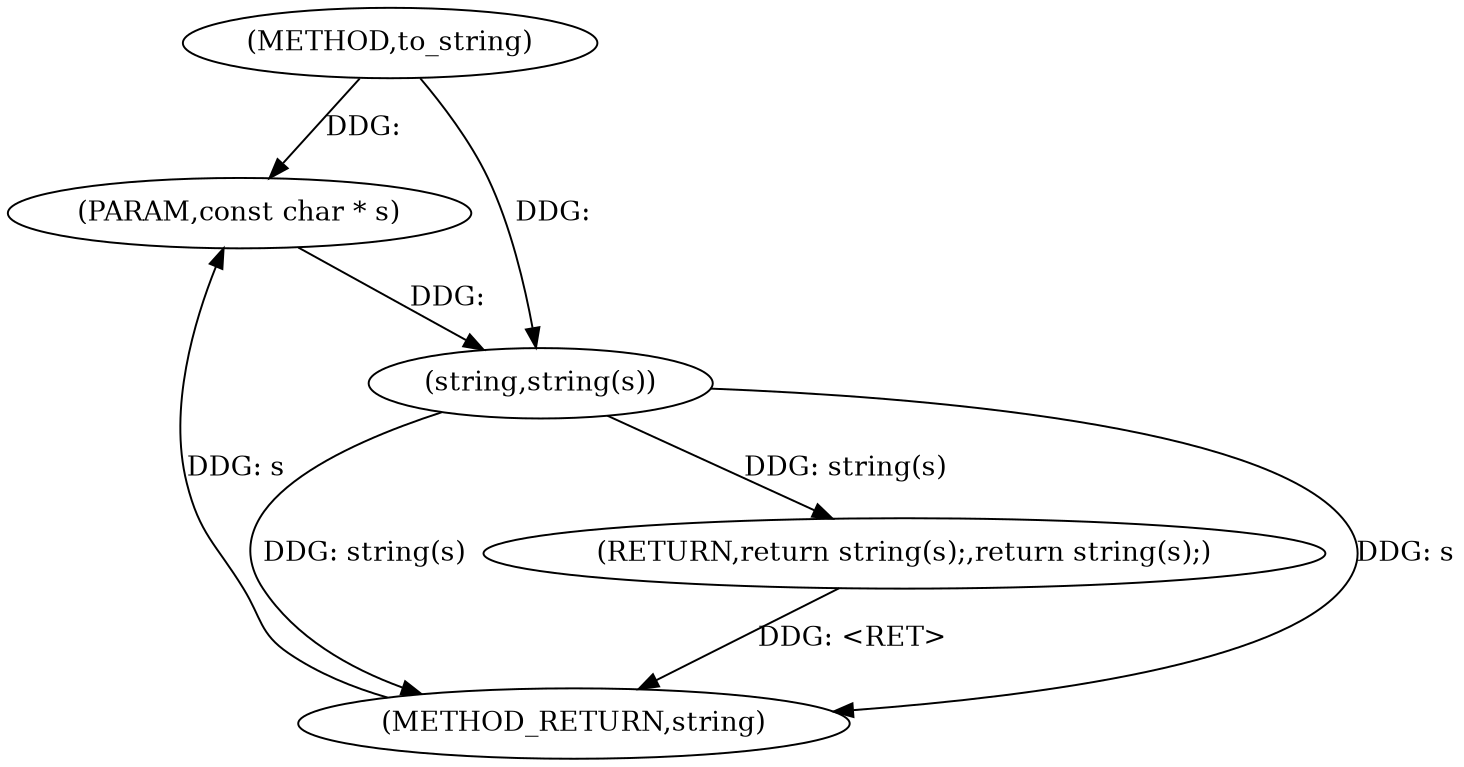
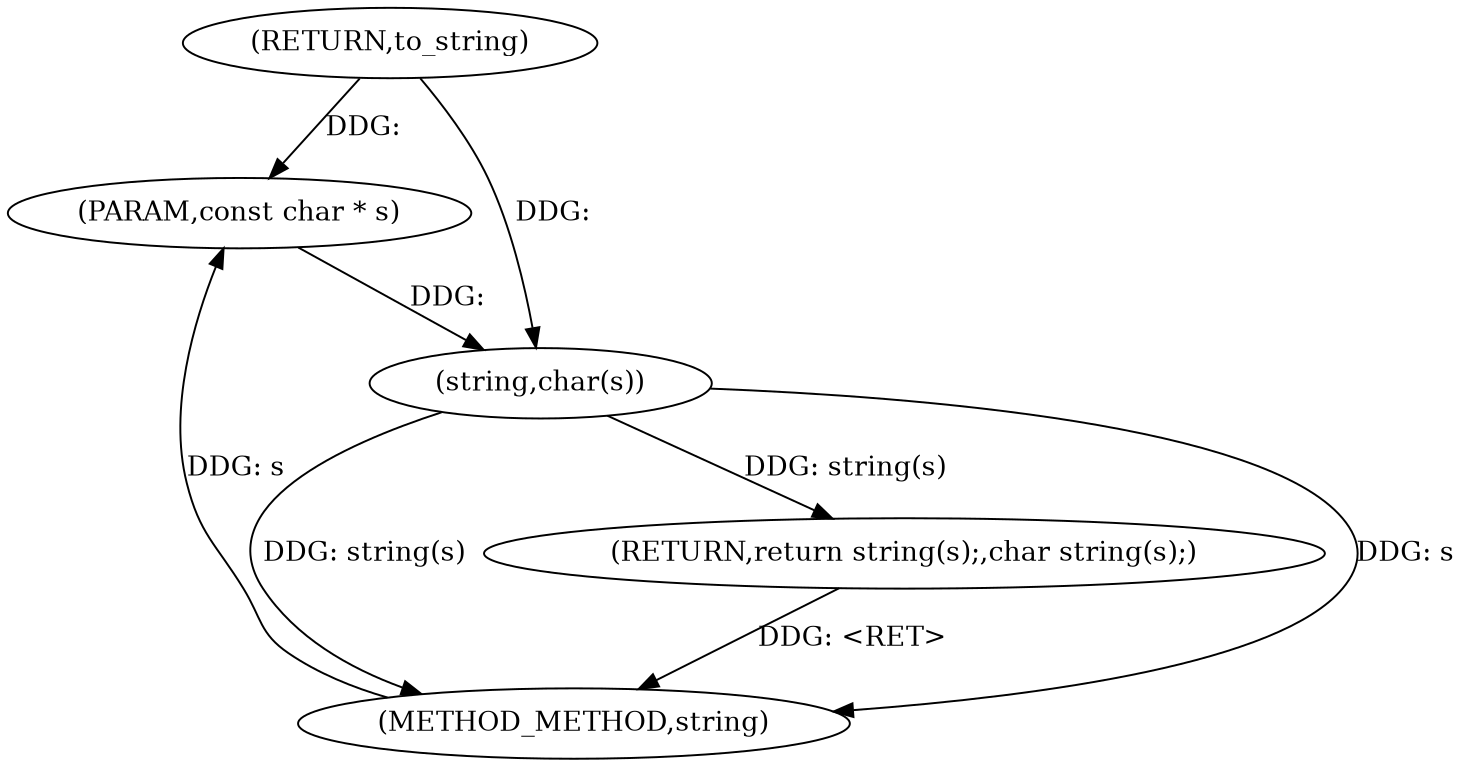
node "(METHOD,to_string)": label "(METHOD,to_string)" -> "(RETURN,to_string)"
node "(string,string(s))": label "(string,string(s))" -> "(string,char(s))"
node "(RETURN,return string(s);,return string(s);)": label "(RETURN,return string(s);,return string(s);)" -> "(RETURN,return string(s);,char string(s);)"
node "(METHOD_RETURN,string)": label "(METHOD_RETURN,string)" -> "(METHOD_METHOD,string)"
